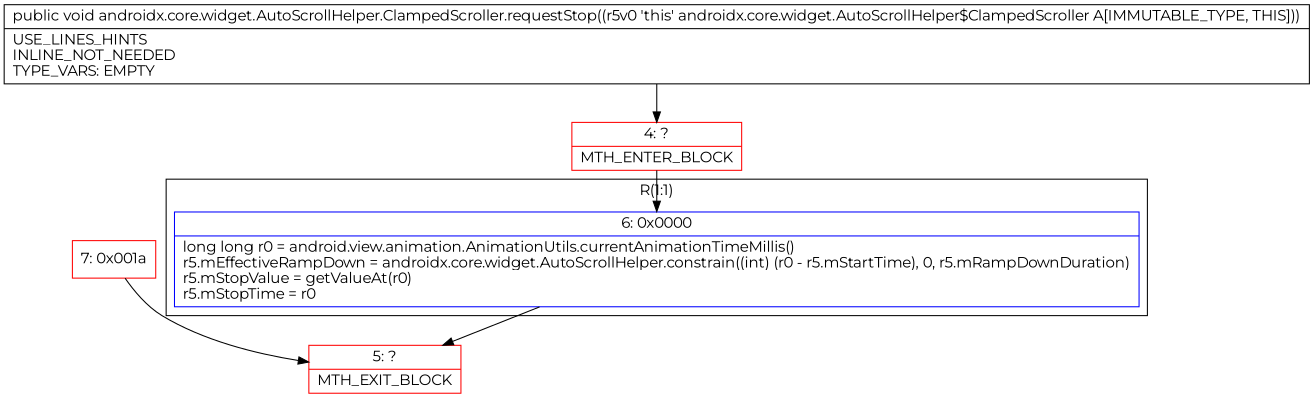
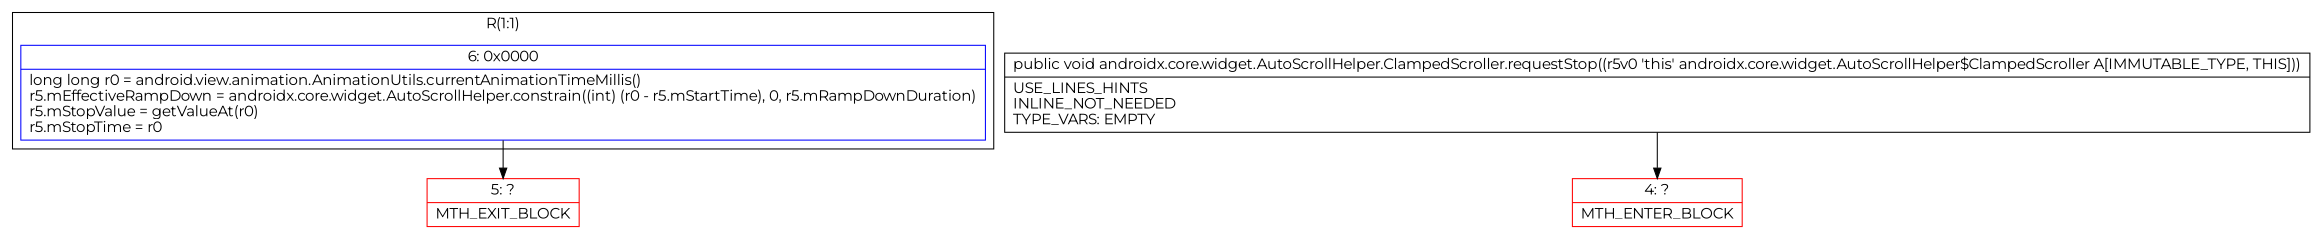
edge "4: ?" -> "6: 0x0000": removed
node "7: 0x001a": removed
